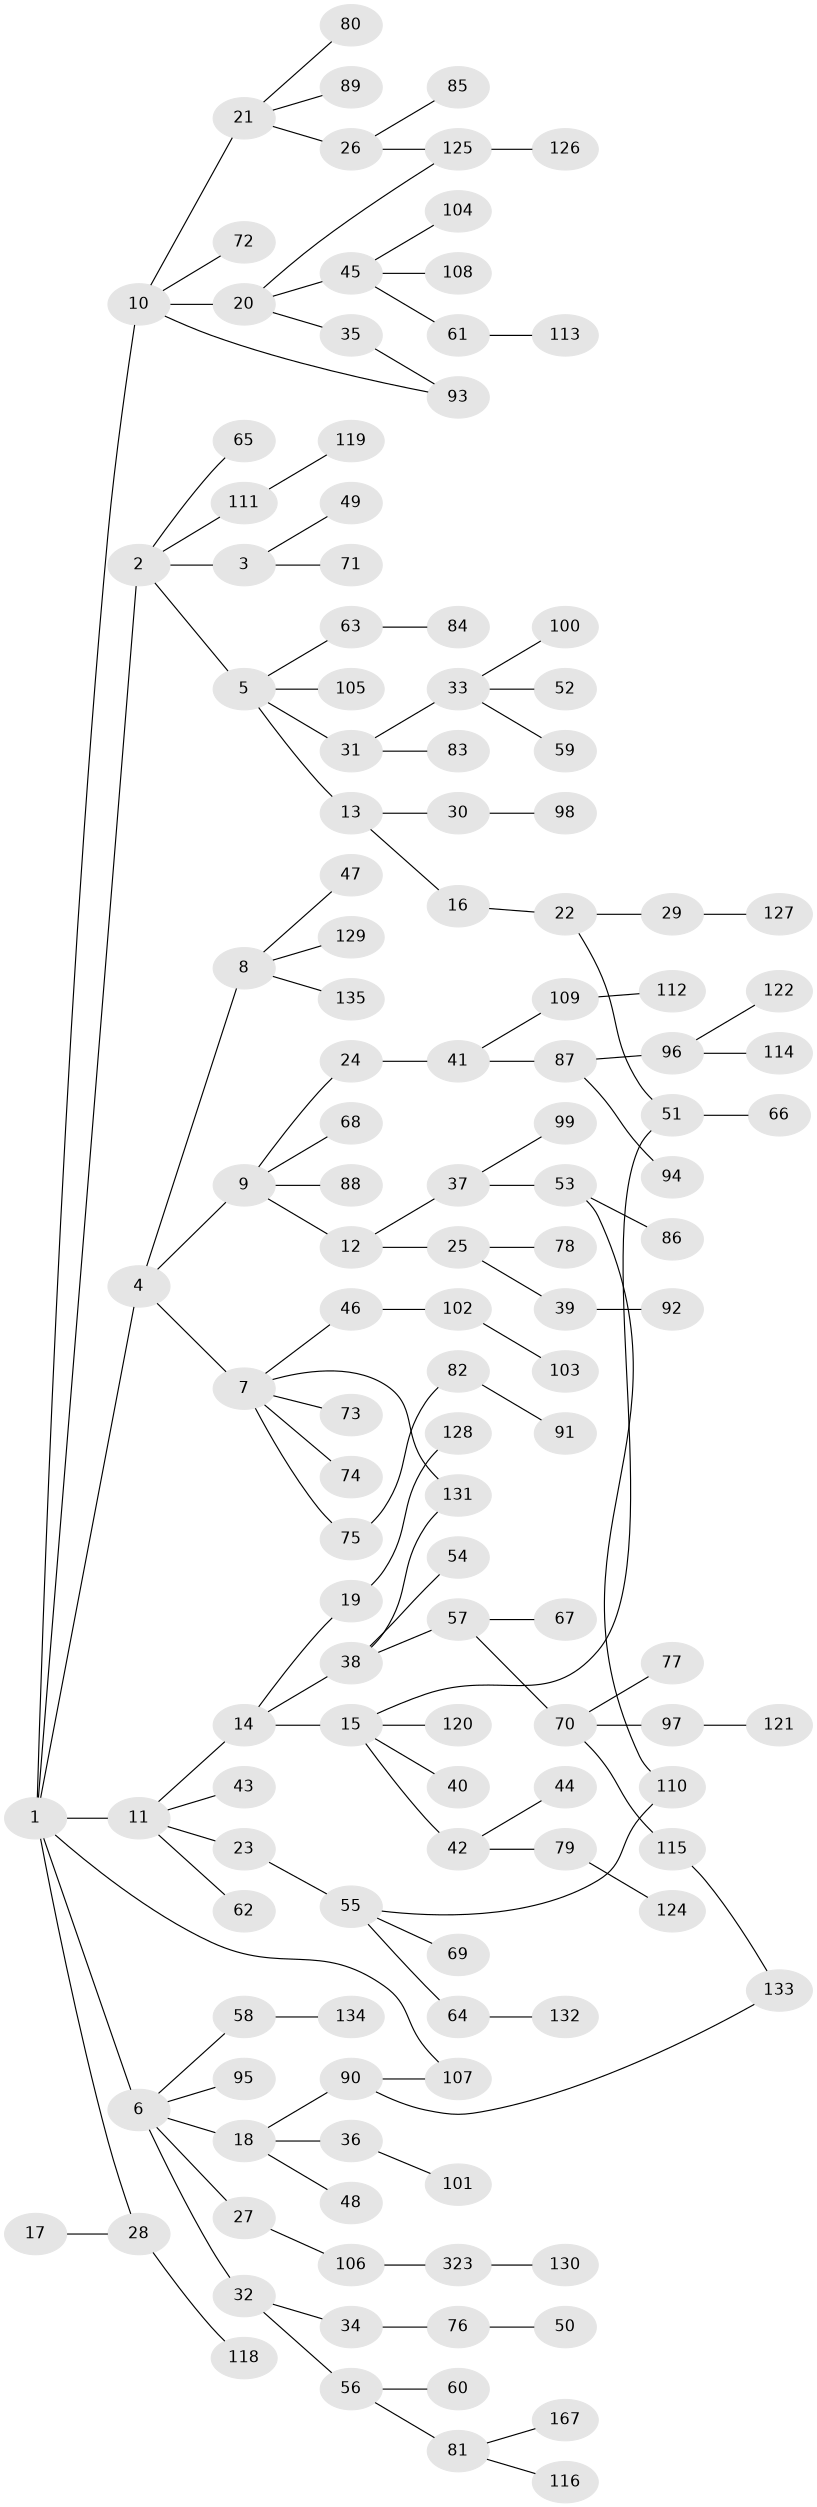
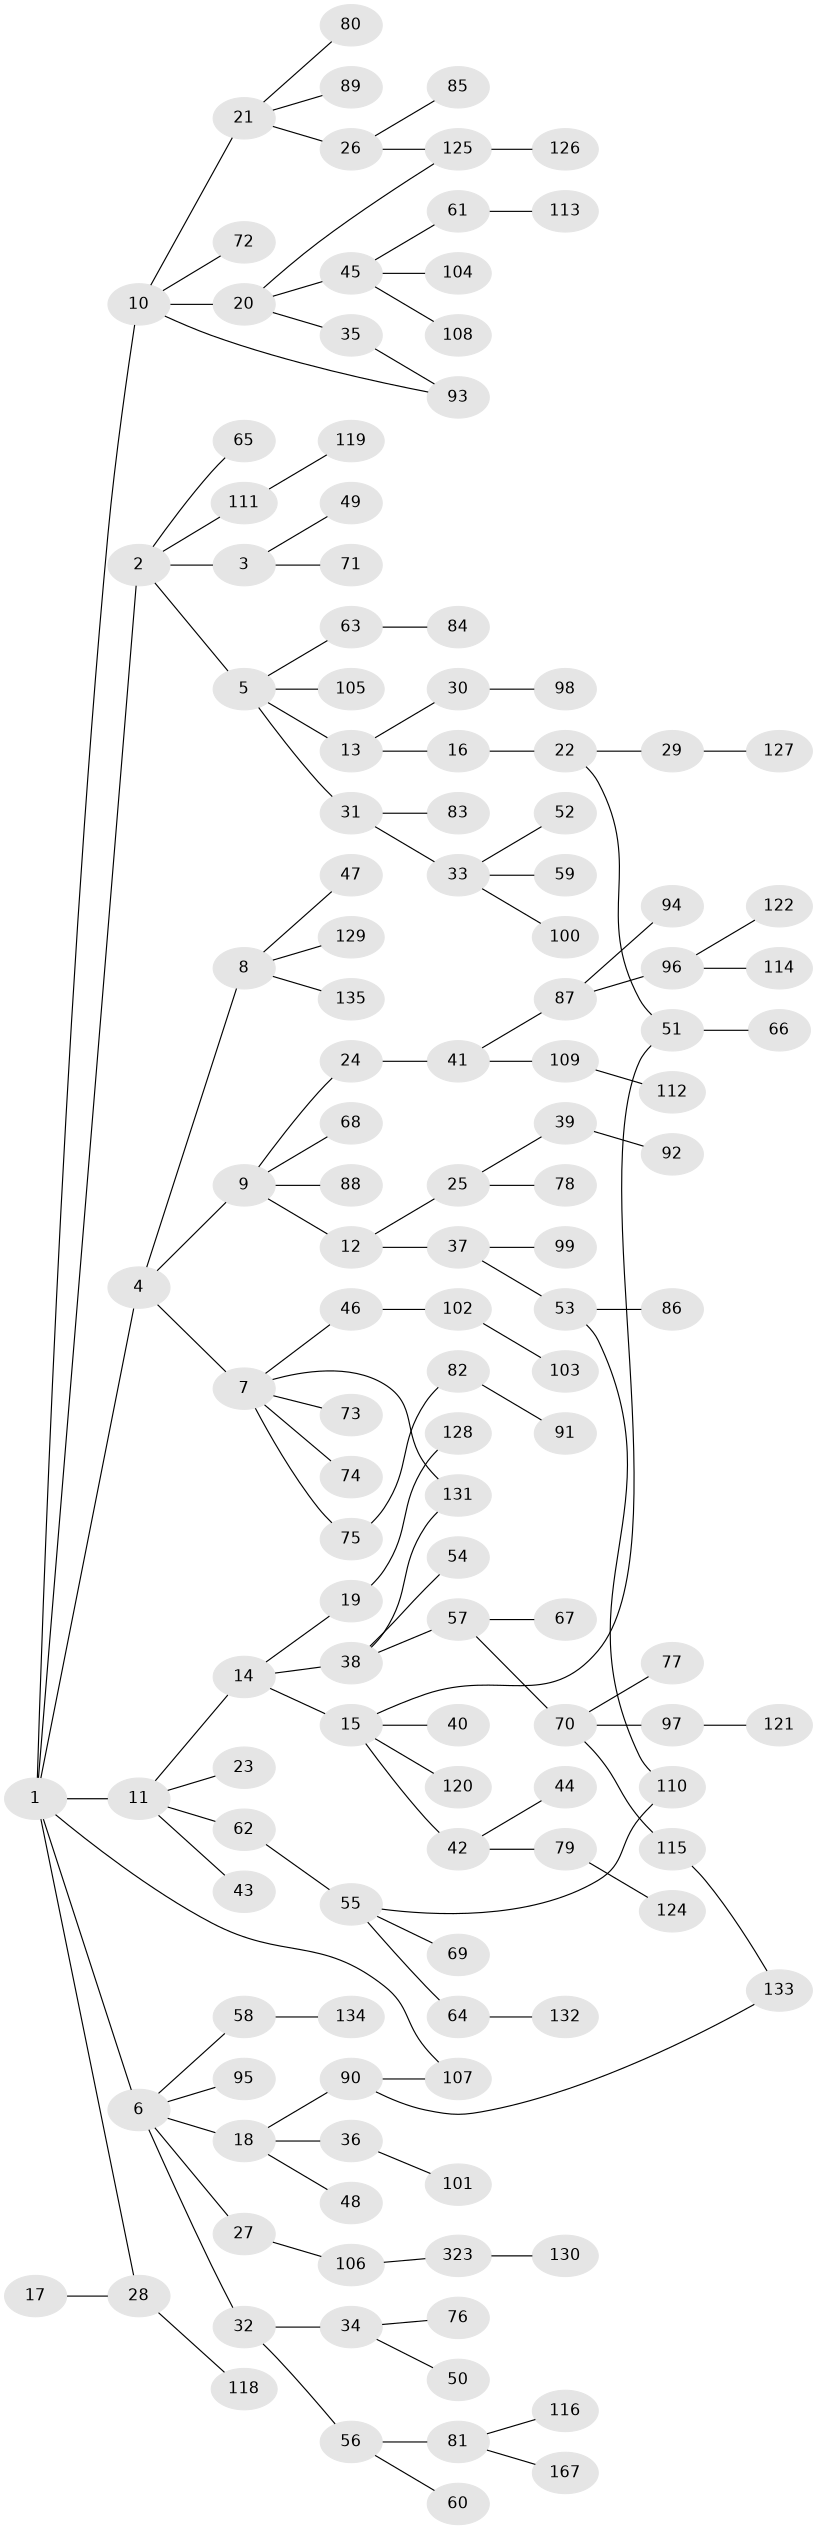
edge "23" -- "55": now "62" -- "55"
edge "76" -- "50": now "34" -- "50"
